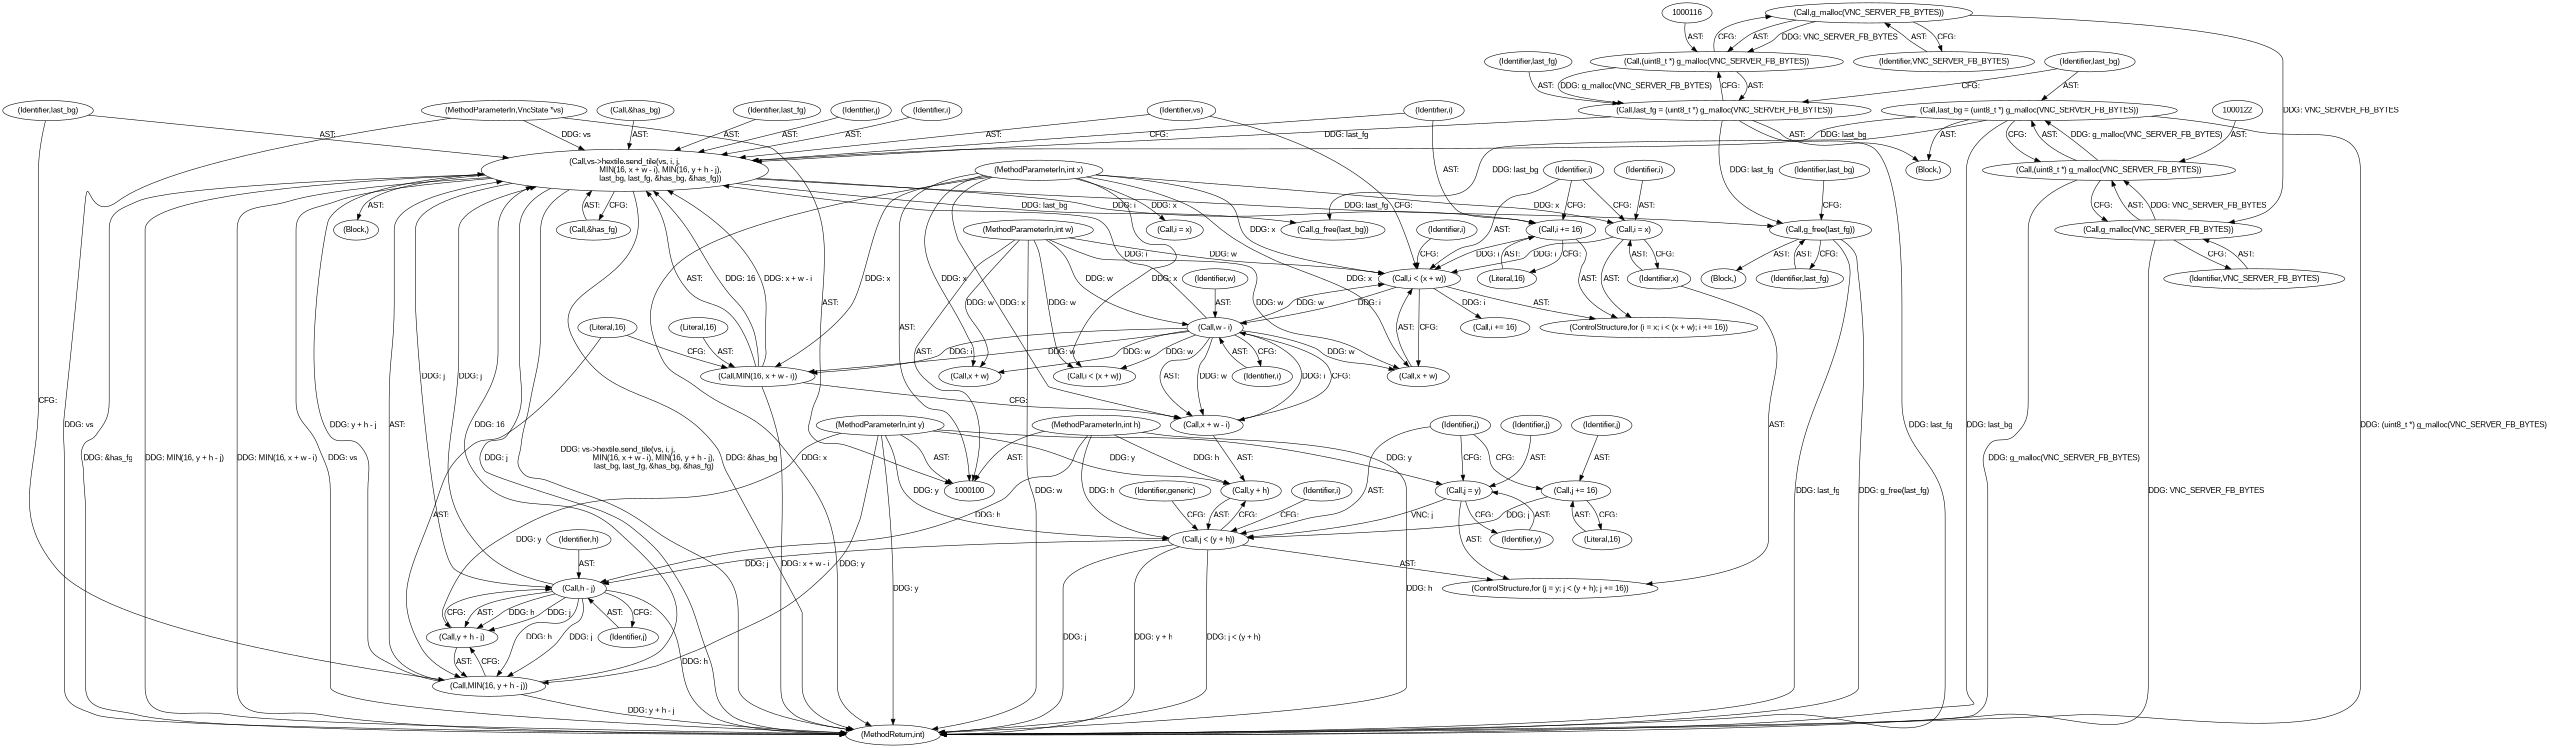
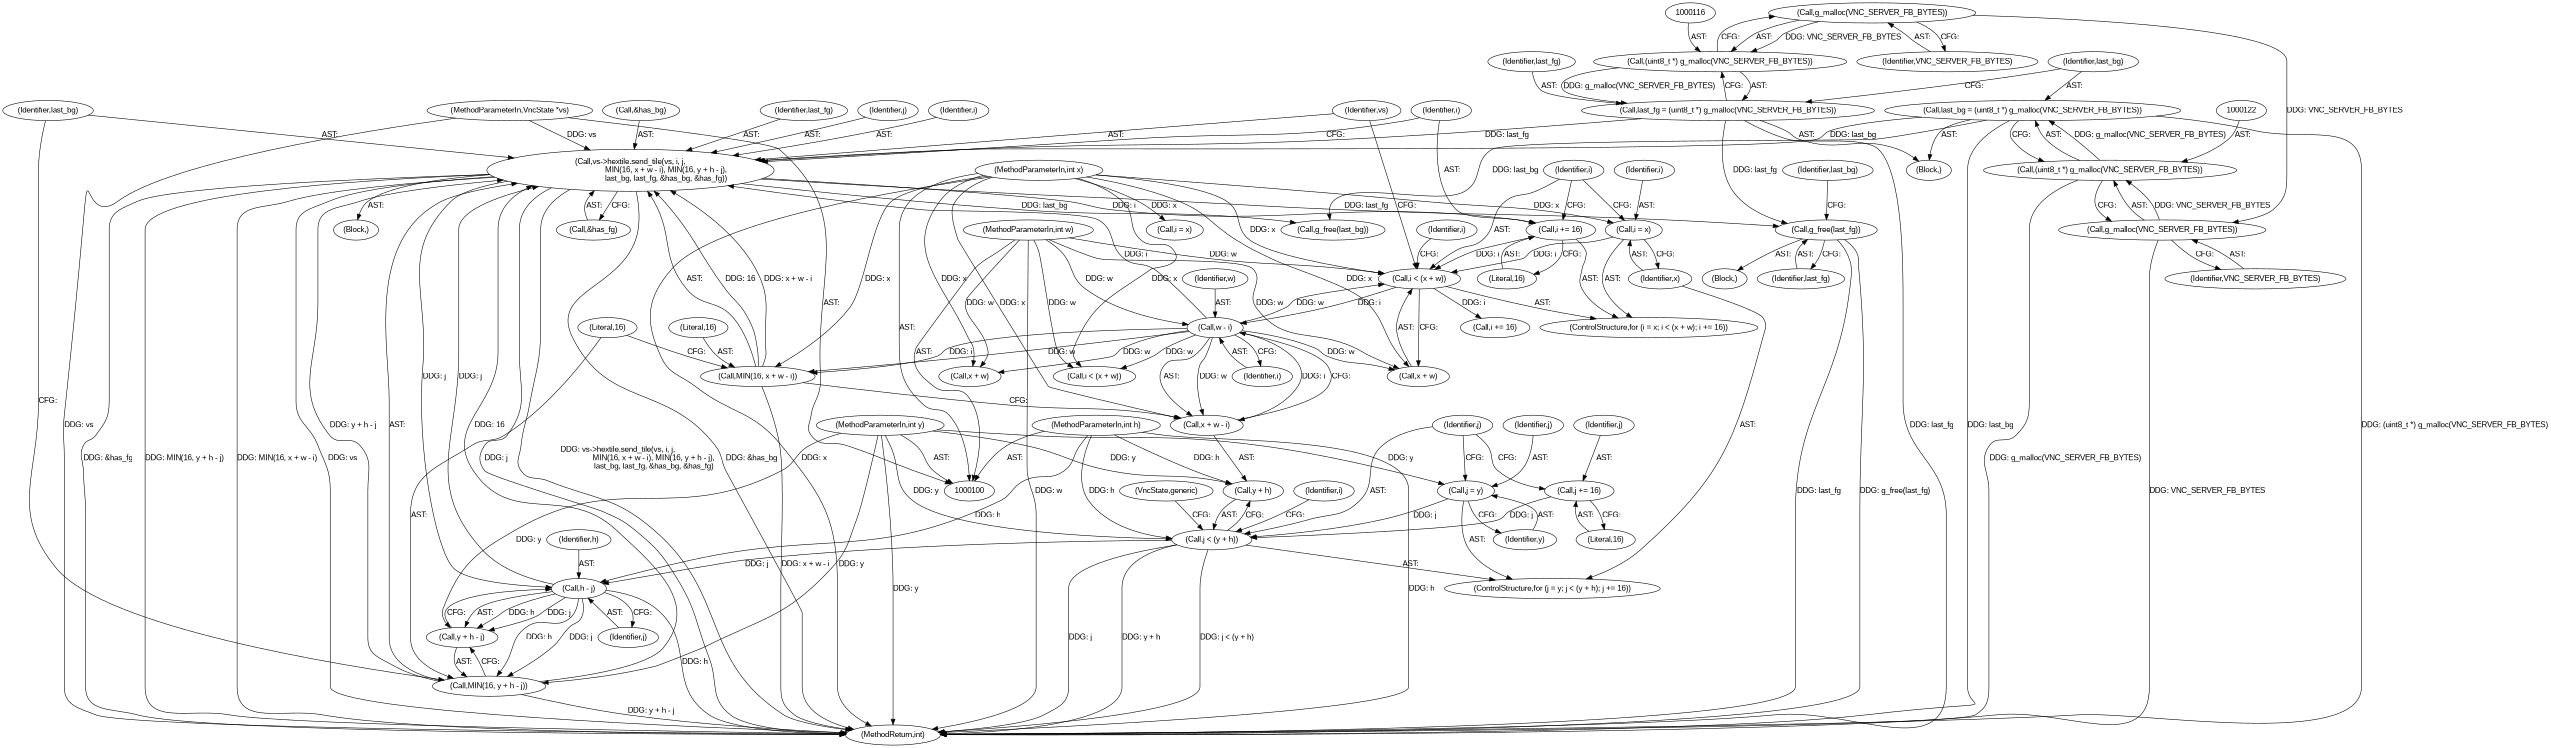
node "(Identifier,generic)": label "(Identifier,generic)" -> "(VncState,generic)"
edge "(Call,j = y)" -> "(Call,j < (y + h))": label "VNC: j" -> "DDG: j"
